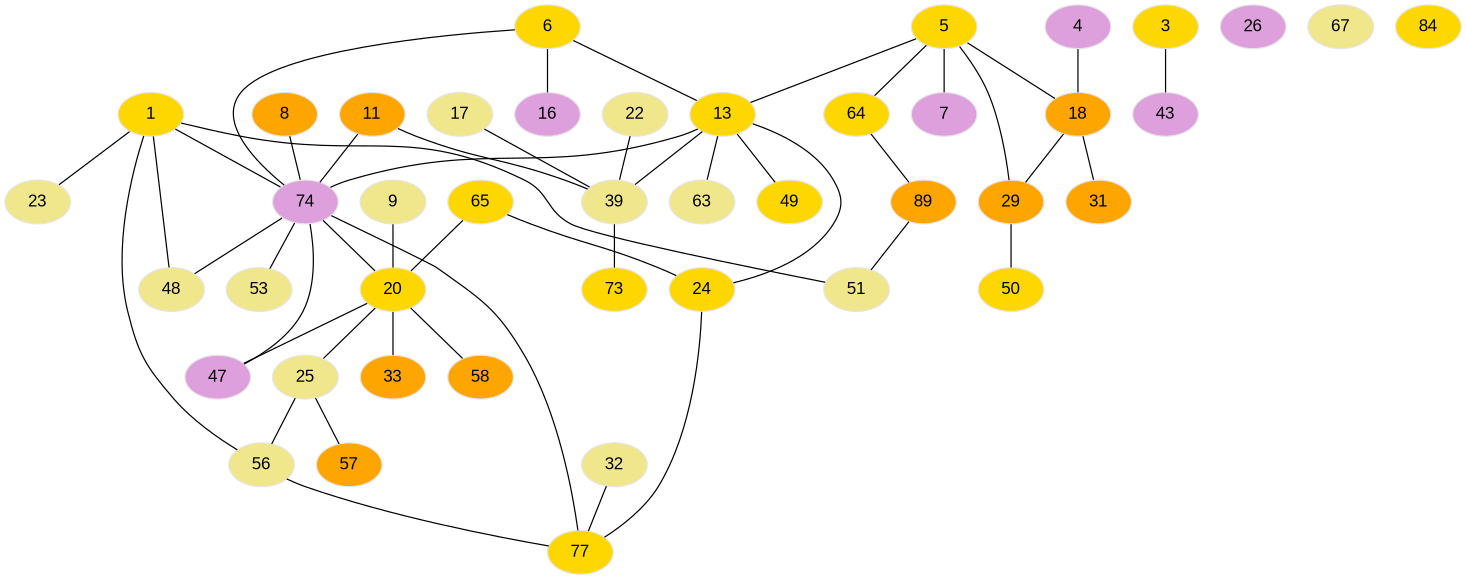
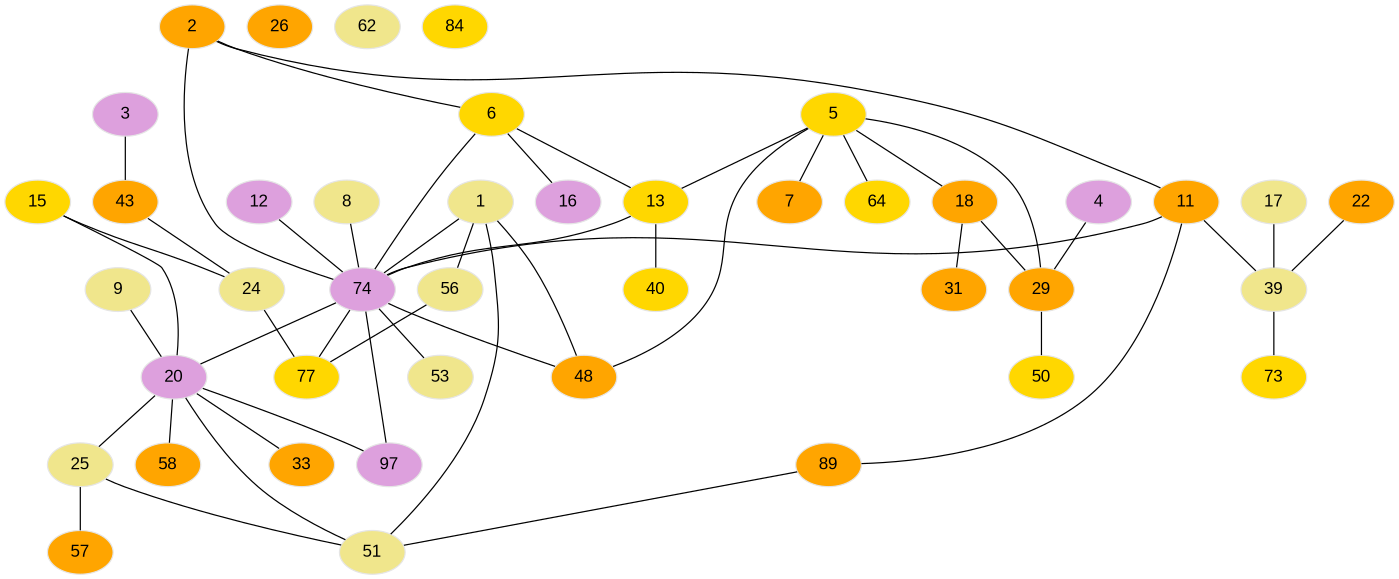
node "2": added
node "3": fillcolor gold -> plum
node "26": fillcolor plum -> orange
node "67": label "67" -> "62"
edge "4" -- "18": now "4" -- "29"
node "1": fillcolor gold -> khaki
node "8": fillcolor orange -> khaki
node "22": fillcolor khaki -> orange
node "7": fillcolor plum -> orange
node "43": fillcolor plum -> orange
edge "13" -- "39": removed
edge "64" -- "89": now "11" -- "89"
node "23": removed
node "12": added
node "65": label "65" -> "15"
node "63": removed
node "49": label "49" -> "40"
edge "13" -- "24": now "43" -- "24"
edge "5" -- "48": added
node "48": fillcolor khaki -> orange
node "20": fillcolor gold -> plum
node "24": fillcolor gold -> khaki
node "47": label "47" -> "97"
edge "25" -- "56": now "25" -- "51"
node "32": removed
edge "20" -- "51": added
